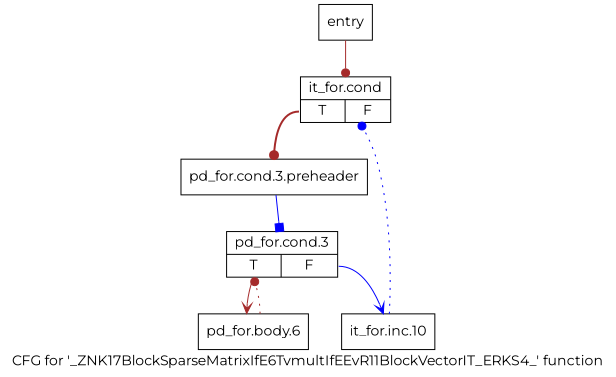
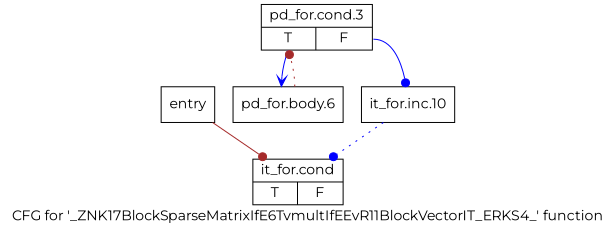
node "pd_for.cond.3.preheader": removed
edge "pd_for.cond.3" -> "it_for.inc.10": arrowhead vee -> dot
edge "pd_for.cond.3" -> "pd_for.body.6": color brown -> blue
